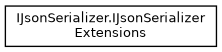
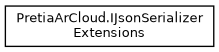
node "IJsonSerializer.IJsonSerializer Extensions": label "IJsonSerializer.IJsonSerializer Extensions" -> "PretiaArCloud.IJsonSerializer Extensions"
